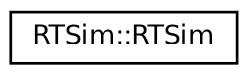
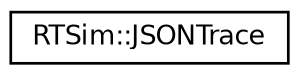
node "RTSim::RTSim": label "RTSim::RTSim" -> "RTSim::JSONTrace"
